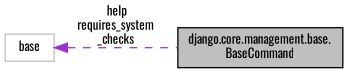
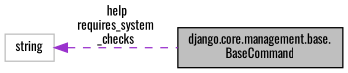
node "base": label "base" -> "string"
